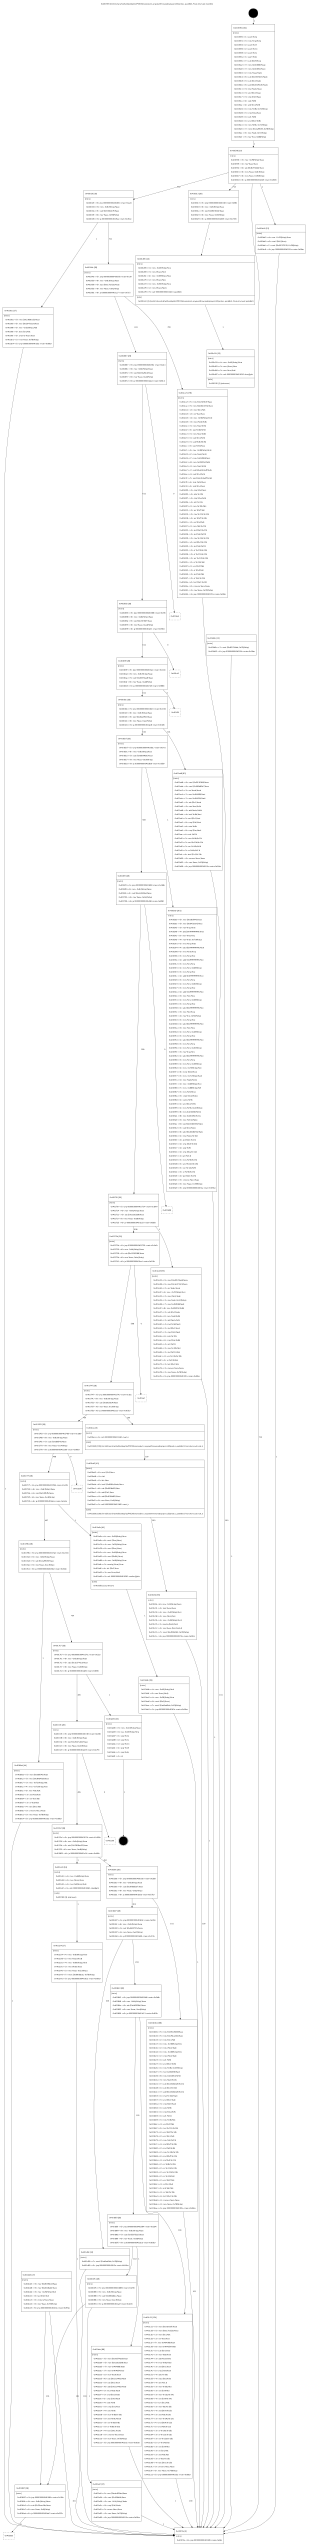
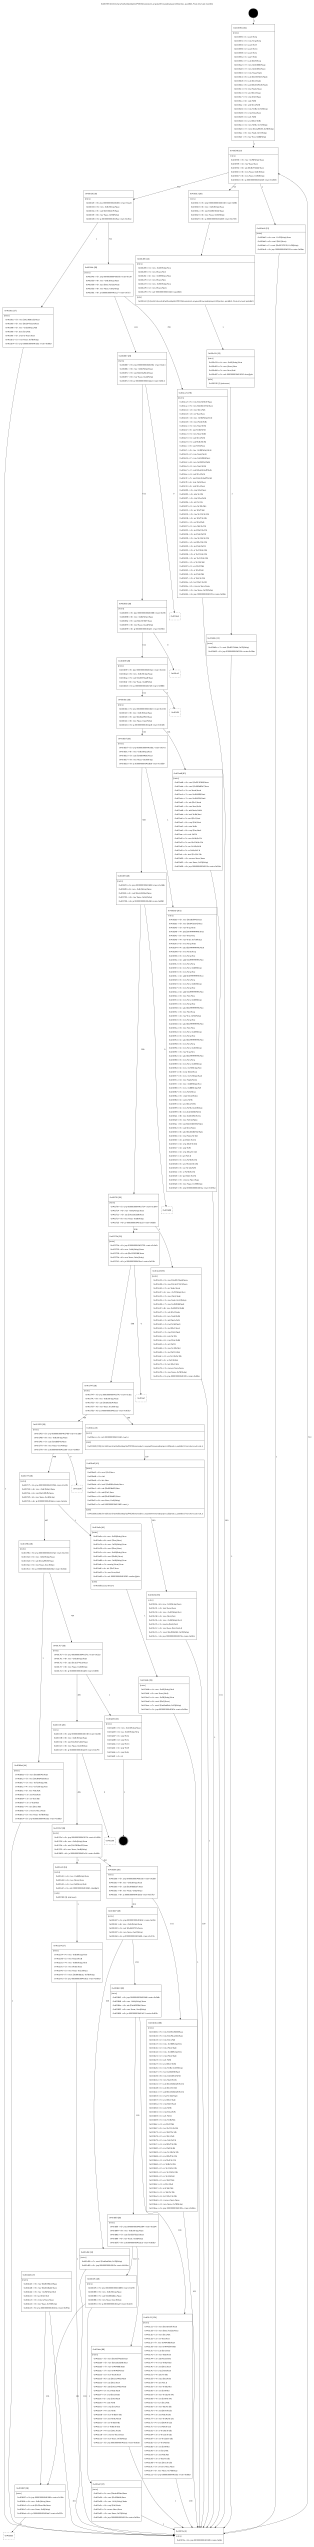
edge "0x401d7d [15]" -> "0x401d8c [12]": added, label "1"
edge "0x4015f6 [29]" -> "0x401f2a [5]": reversed
